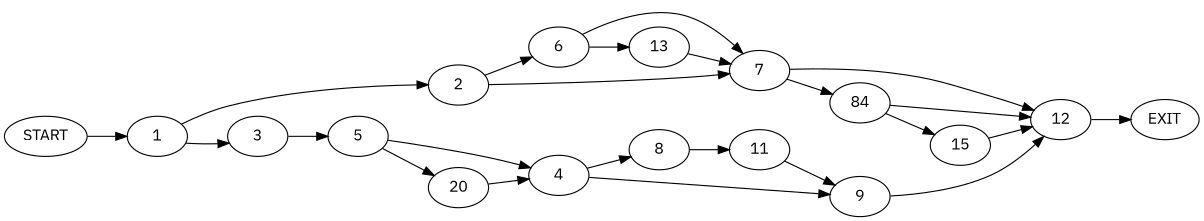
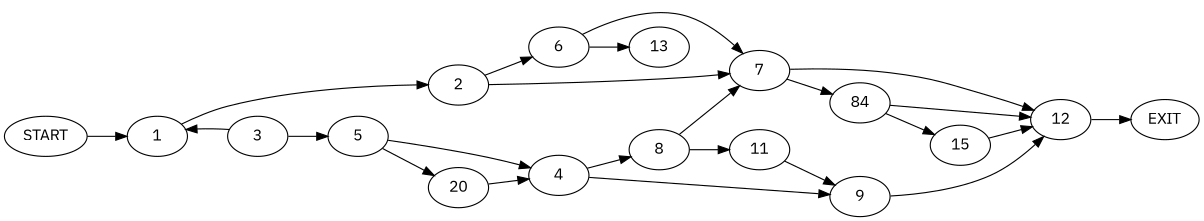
edge "13" -> "7": now "8" -> "7"
edge "1" -> "3": reversed
